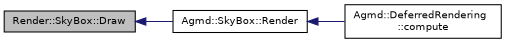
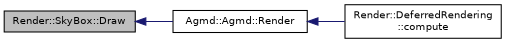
node "Agmd::SkyBox::Render": label "Agmd::SkyBox::Render" -> "Agmd::Agmd::Render"
node "Agmd::DeferredRendering ::compute": label "Agmd::DeferredRendering ::compute" -> "Render::DeferredRendering ::compute"
